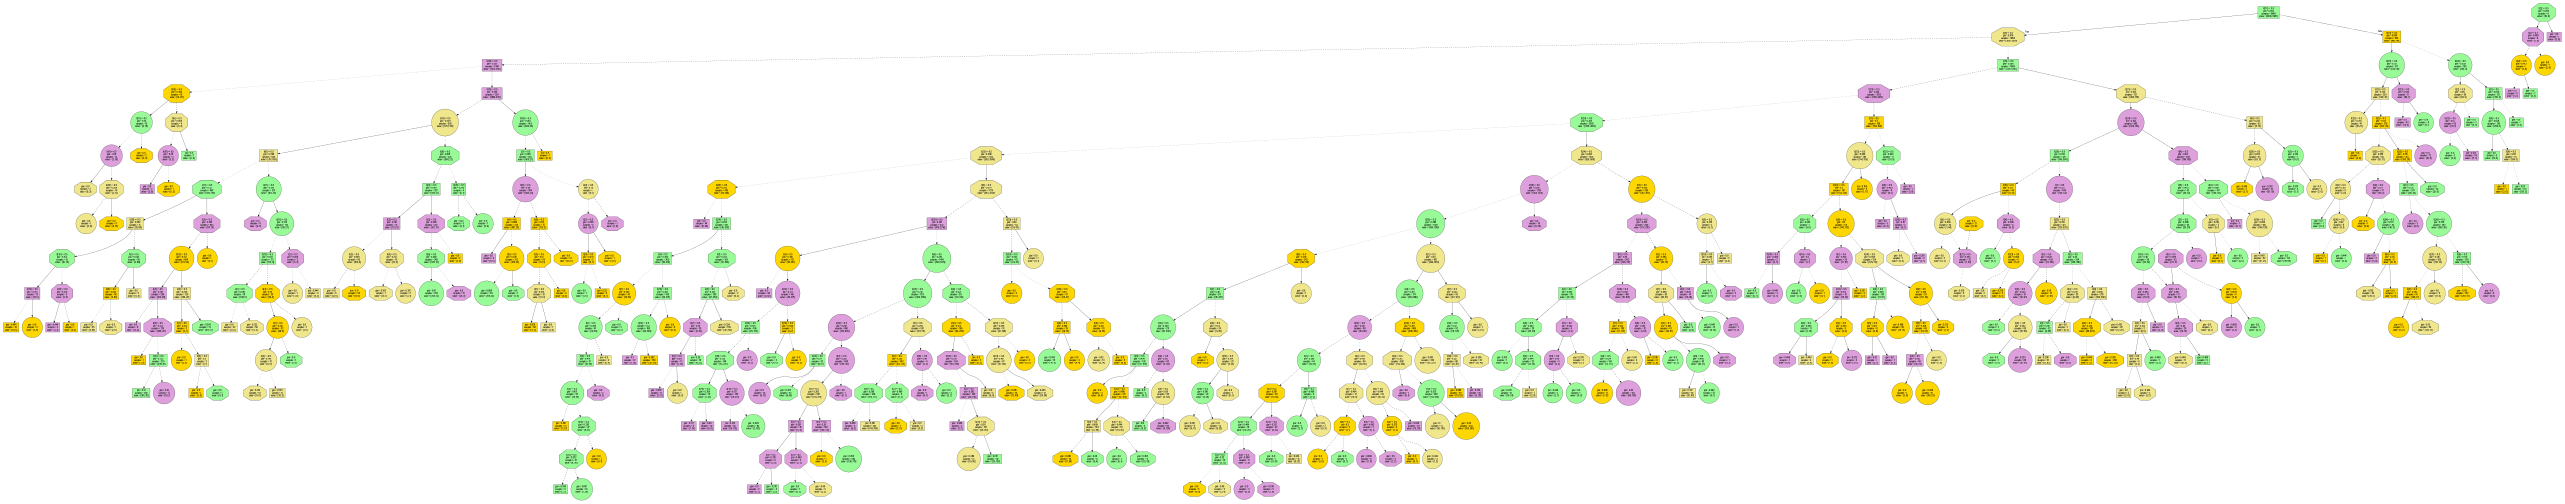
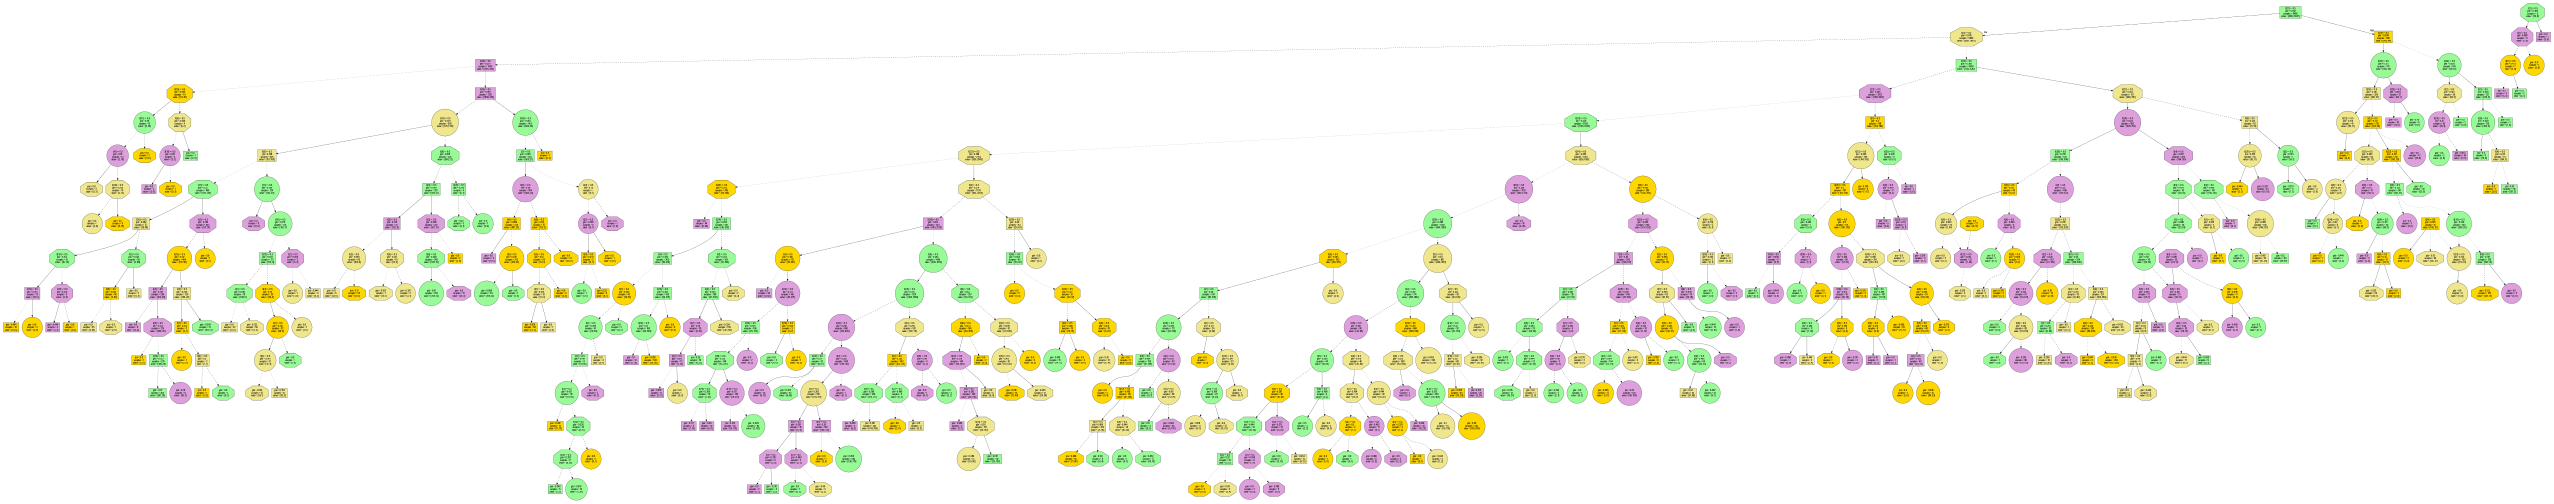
node "gini = 0.5 samples = 114 value = [99, 99]": shape octagon -> box
edge "X[21] <= 0.5 gini = 0.136 samples = 106 value = [151, 12]" -> "X[4] <= 0.5 gini = 0.145 samples = 97 value = [140, 12]": reversed
node "X[13] <= 0.5 samples = 0.27 samples = 160 value = [40, 209]": label "X[13] <= 0.5 samples = 0.27 samples = 160 value = [40, 209]" -> "X[13] <= 0.5 gini = 0.27 samples = 160 value = [40, 209]"
